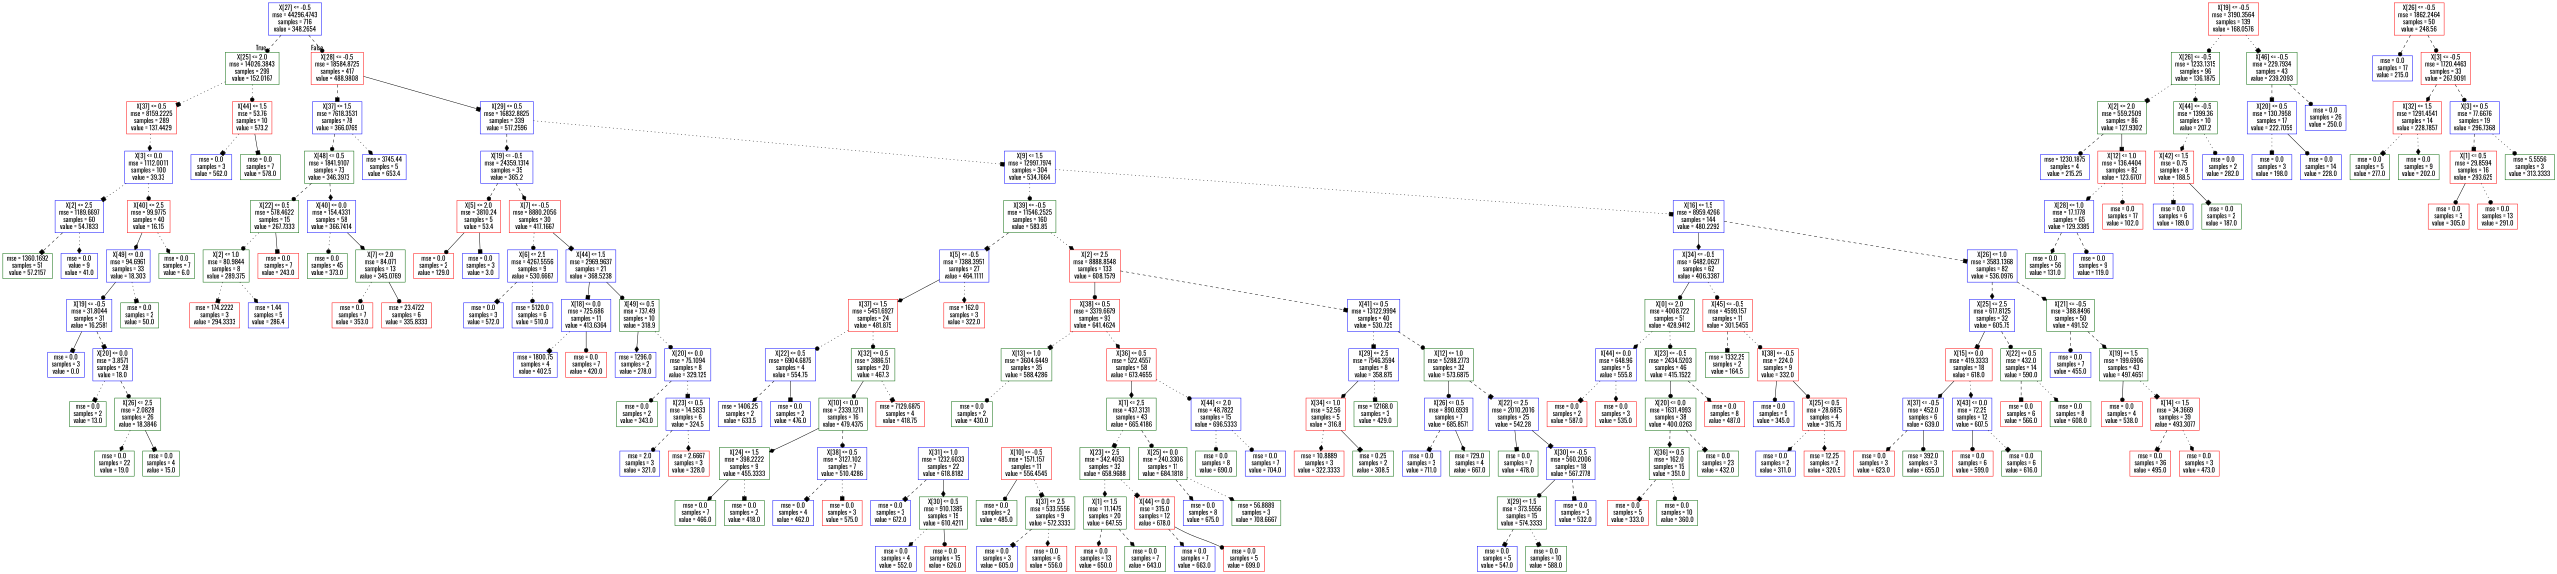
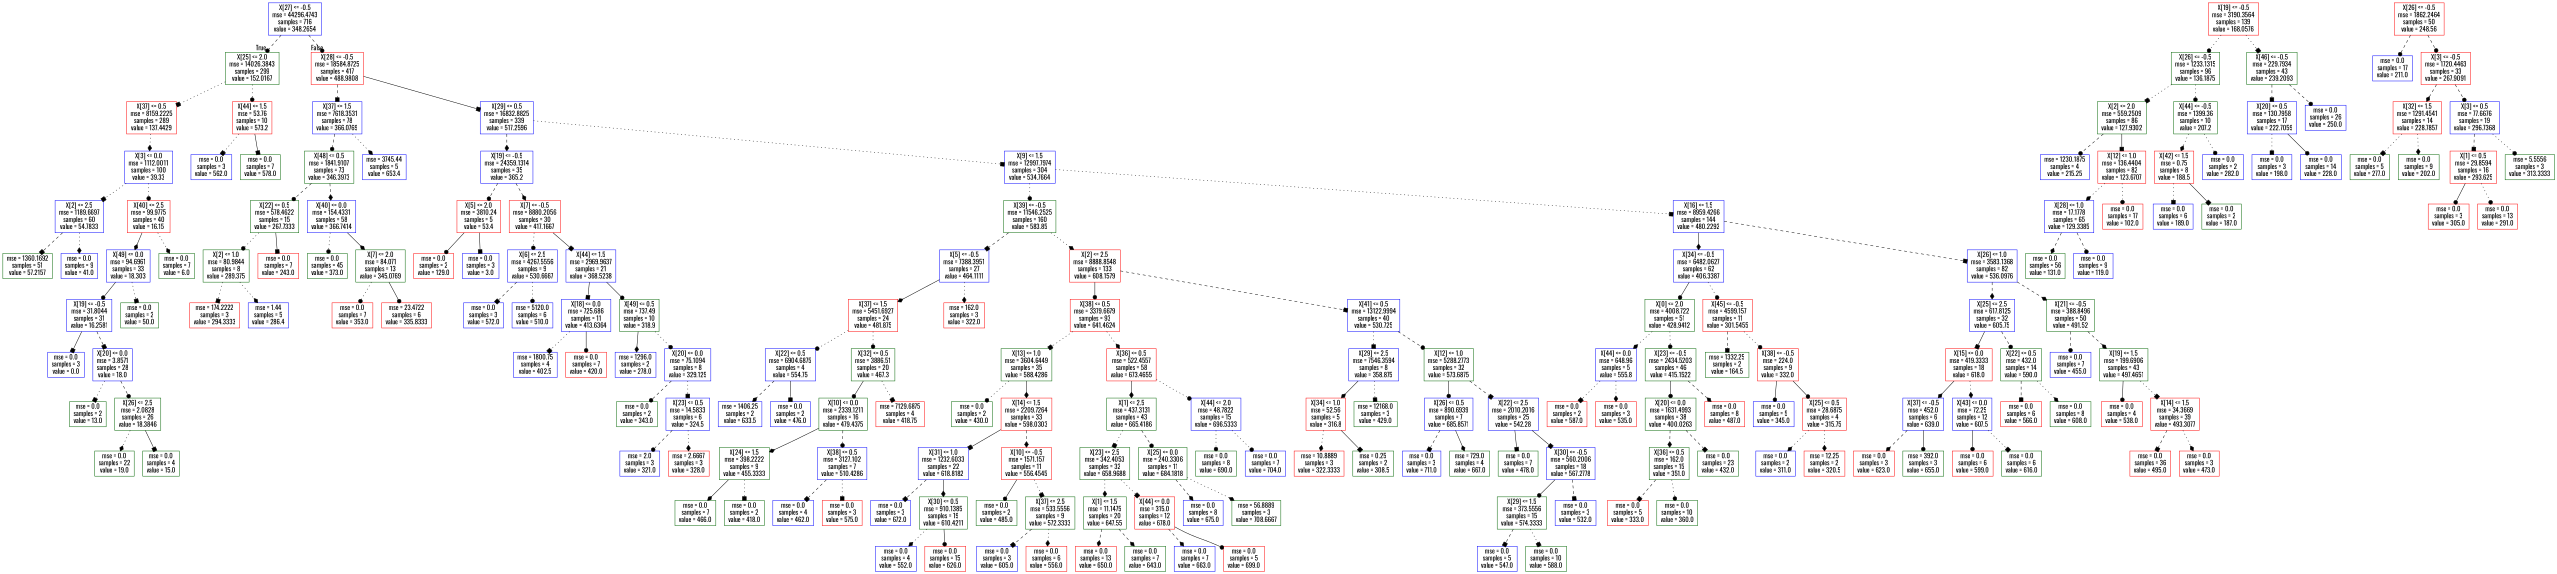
node "mse = 0.0 samples = 17 value = 215.0": label "mse = 0.0 samples = 17 value = 215.0" -> "mse = 0.0 samples = 17 value = 211.0"
node "mse = 0.0 value = 9 value = 41.0": label "mse = 0.0 value = 9 value = 41.0" -> "mse = 0.0 samples = 9 value = 41.0"
node "X[14] <= 1.5 mse = 2209.7264 samples = 33 value = 598.0303": added
